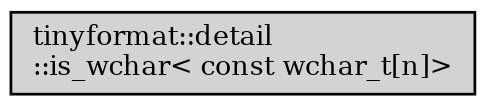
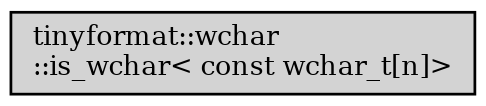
node "tinyformat::detail ::is_wchar< const wchar_t[n]>": label "tinyformat::detail ::is_wchar< const wchar_t[n]>" -> "tinyformat::wchar ::is_wchar< const wchar_t[n]>"
